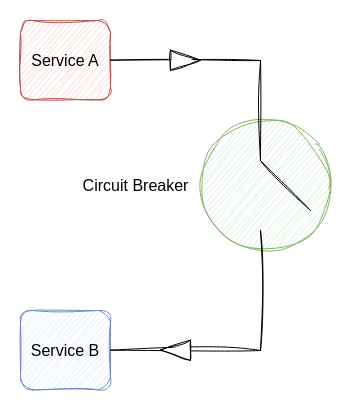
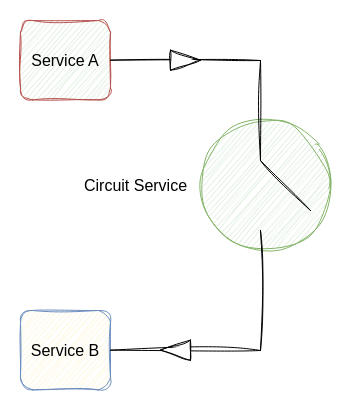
node "Service A": fillcolor #f8cecc -> #d5e8d4
node "Circuit Breaker": label "Circuit Breaker" -> "Circuit Service"
node "Service B": fillcolor #dae8fc -> #fff2cc
